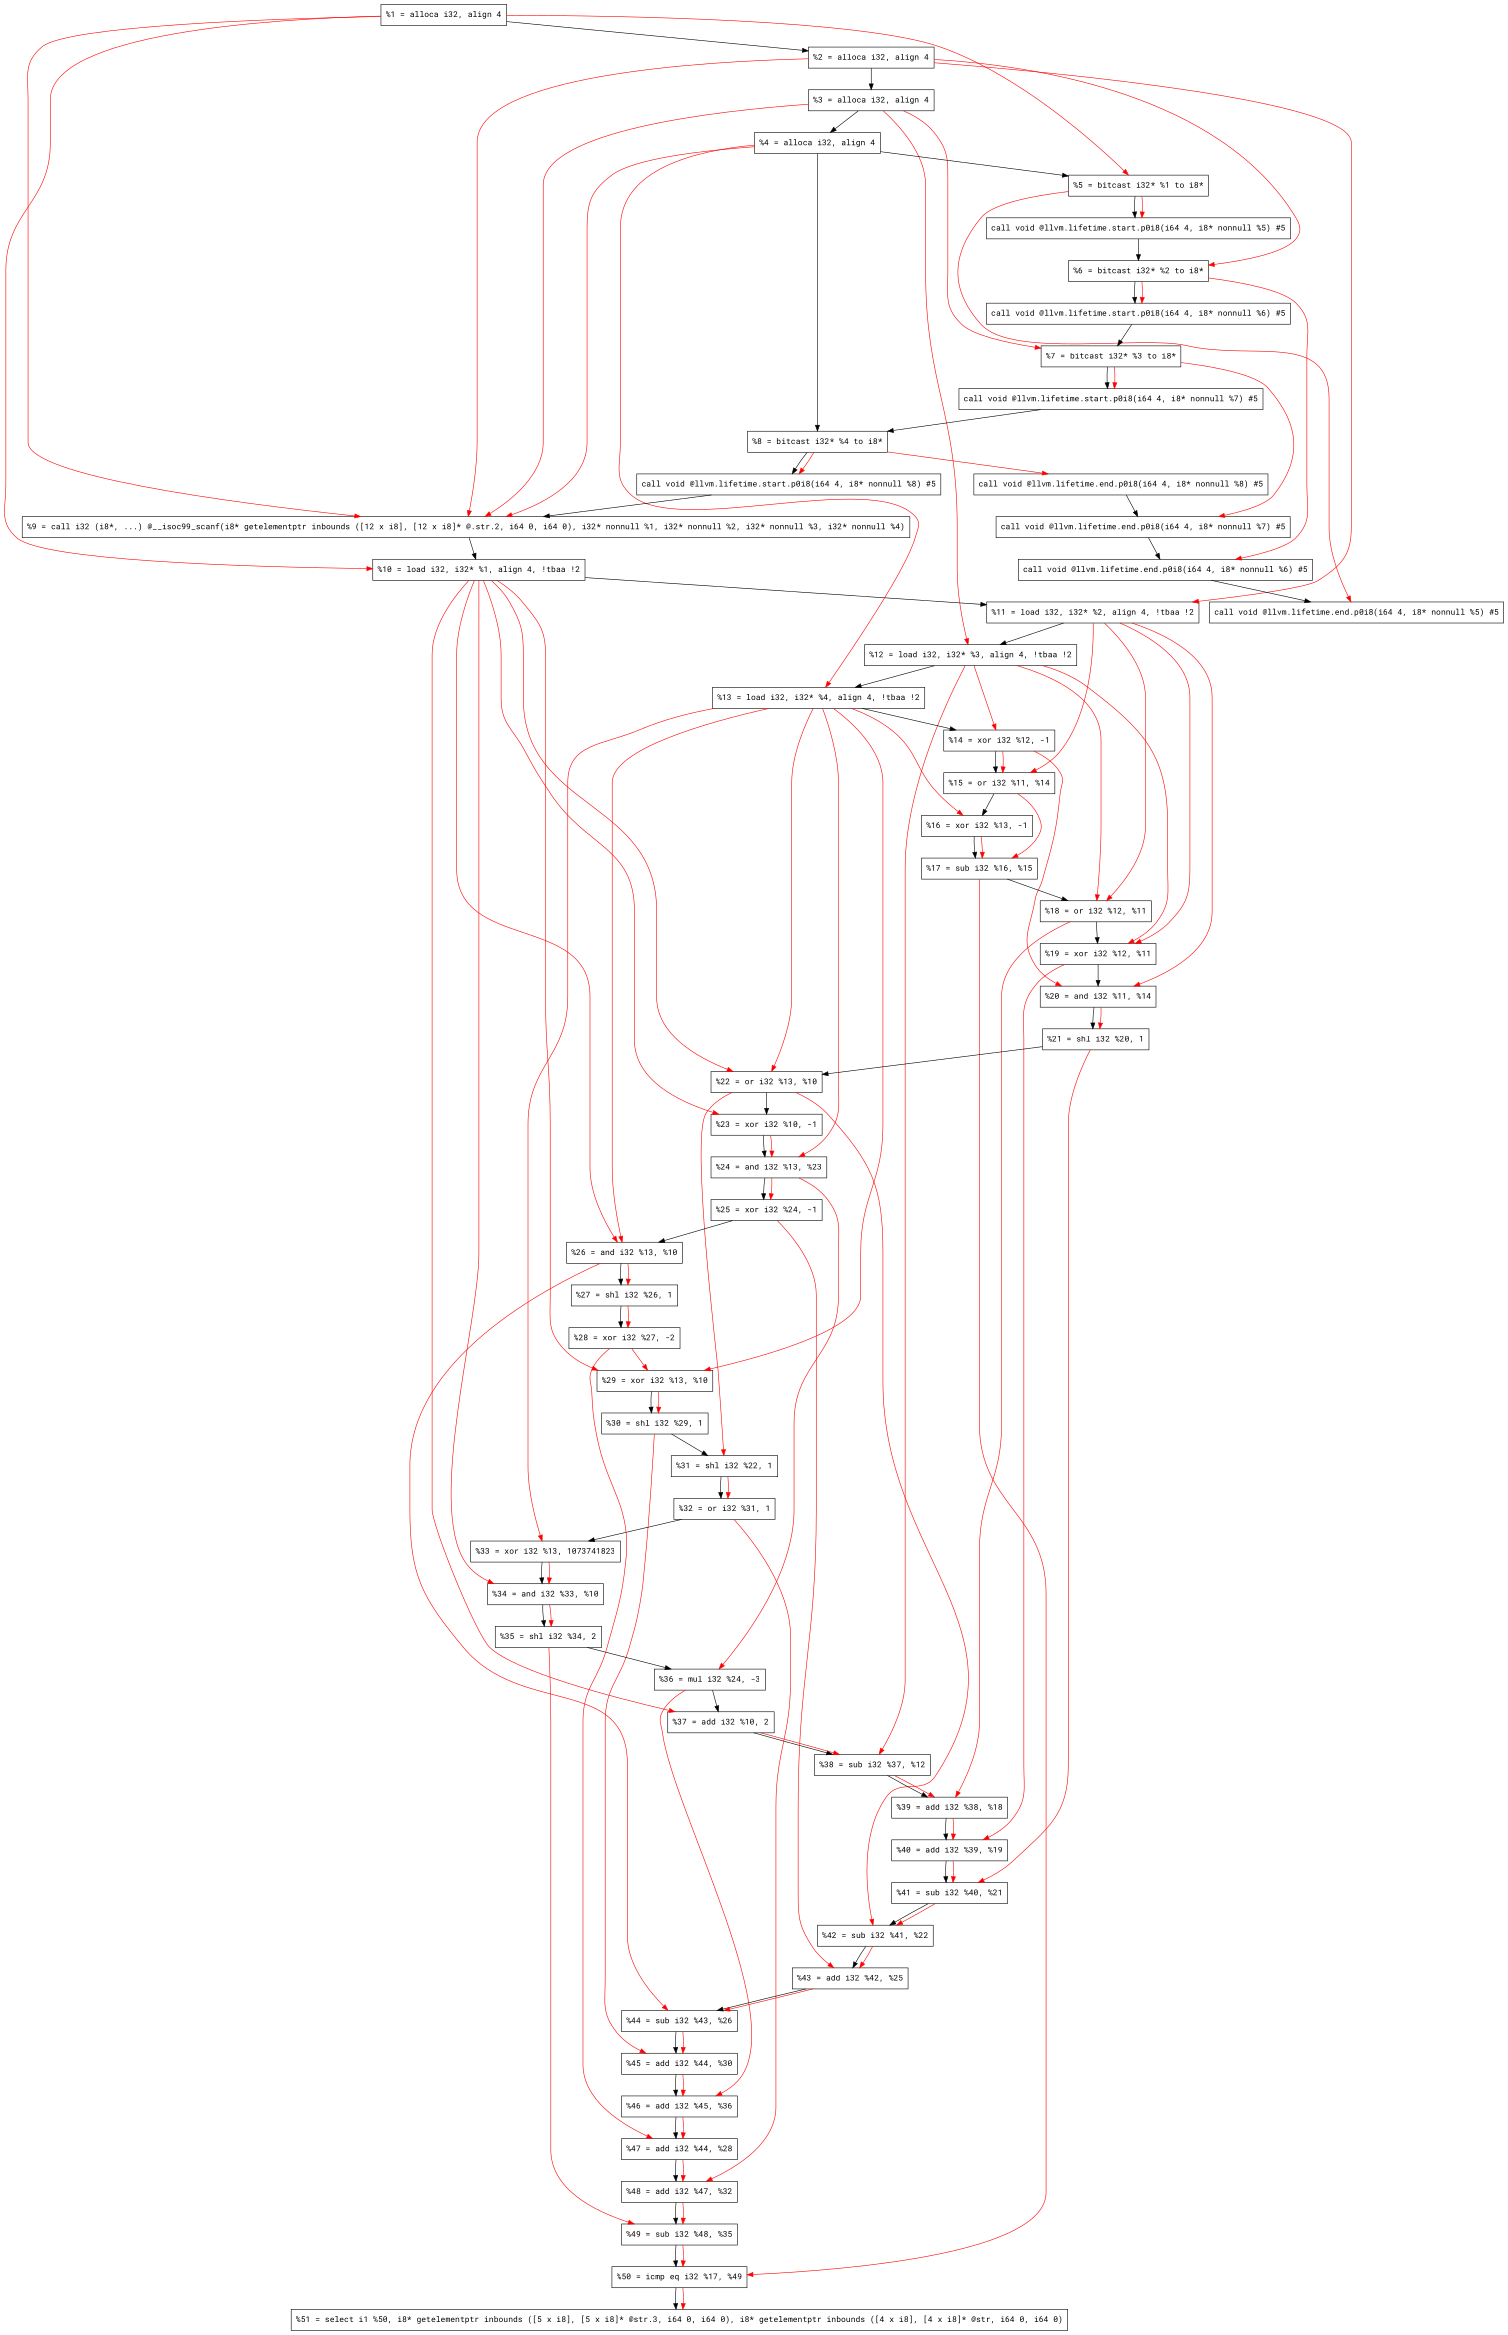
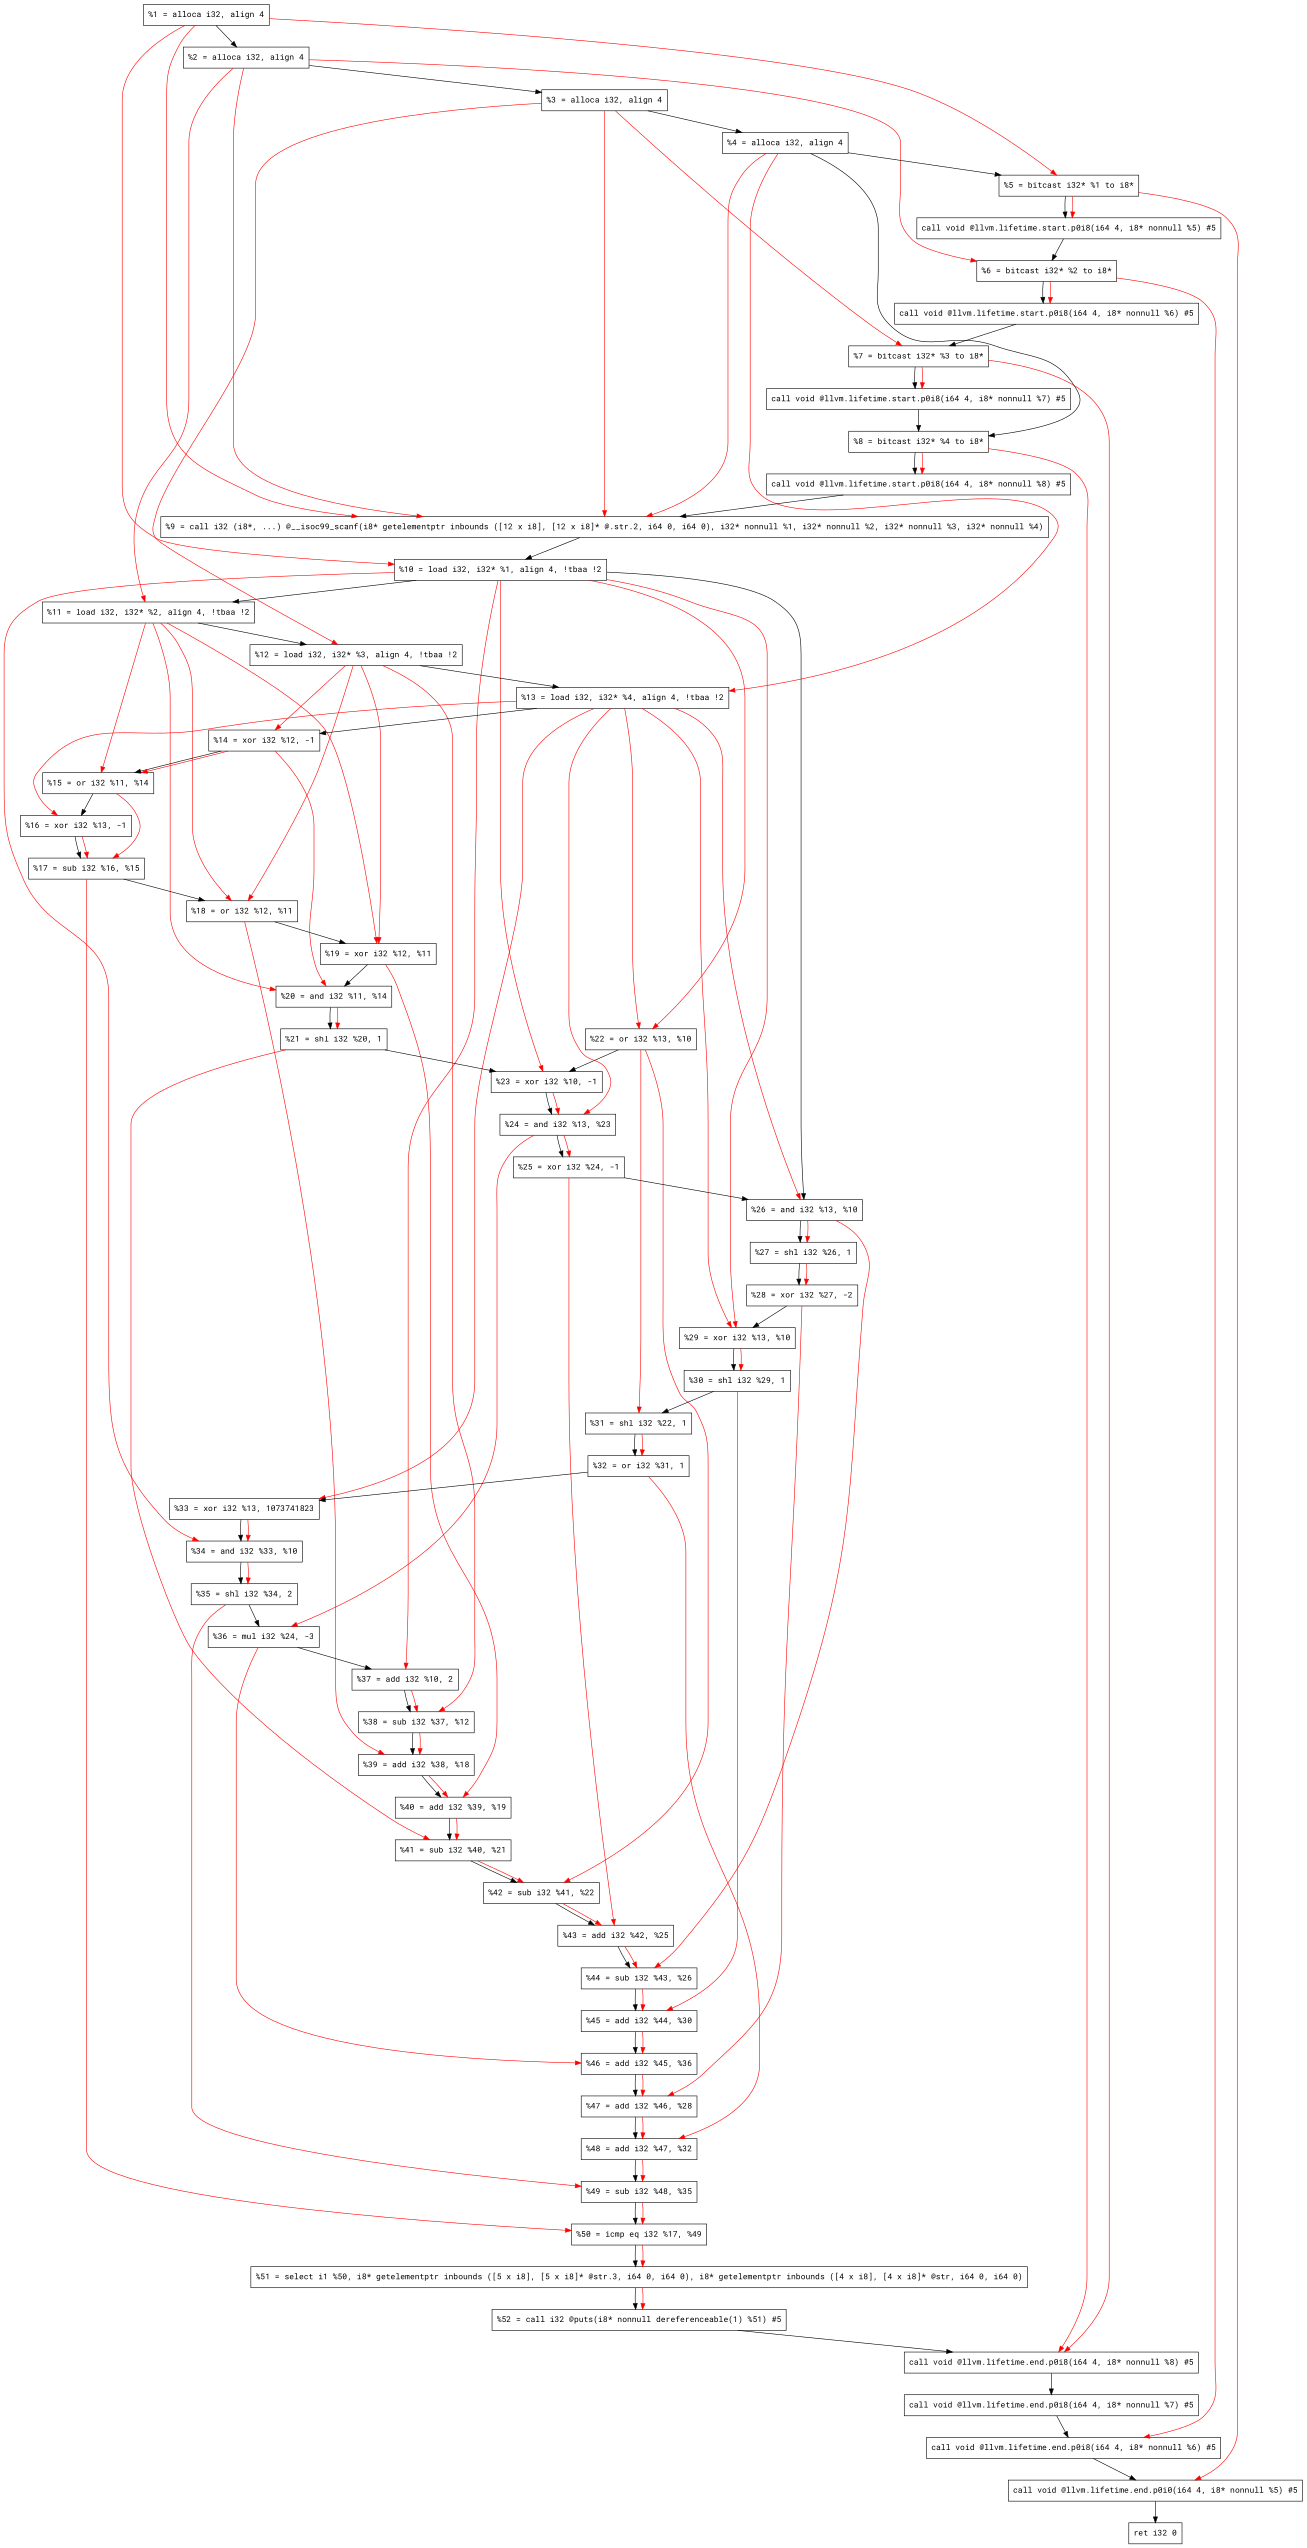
edge "%7 = bitcast i32* %3 to i8*" -> "call void @llvm.lifetime.end.p0i8(i64 4, i8* nonnull %7) #5": now "%7 = bitcast i32* %3 to i8*" -> "call void @llvm.lifetime.end.p0i8(i64 4, i8* nonnull %8) #5"
node "call void @llvm.lifetime.end.p0i8(i64 4, i8* nonnull %5) #5": label "call void @llvm.lifetime.end.p0i8(i64 4, i8* nonnull %5) #5" -> "call void @llvm.lifetime.end.p0i0(i64 4, i8* nonnull %5) #5"
edge "%10 = load i32, i32* %1, align 4, !tbaa !2" -> "%26 = and i32 %13, %10": color red -> black
edge "%21 = shl i32 %20, 1" -> "%22 = or i32 %13, %10": now "%21 = shl i32 %20, 1" -> "%23 = xor i32 %10, -1"
edge "%28 = xor i32 %27, -2" -> "%29 = xor i32 %13, %10": color red -> black
node "%47 = add i32 %44, %28": label "%47 = add i32 %44, %28" -> "%47 = add i32 %46, %28"
node "%52 = call i32 @puts(i8* nonnull dereferenceable(1) %51) #5": added
node "ret i32 0": added
